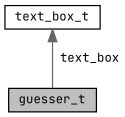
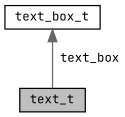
node "guesser_t": label "guesser_t" -> "text_t"
